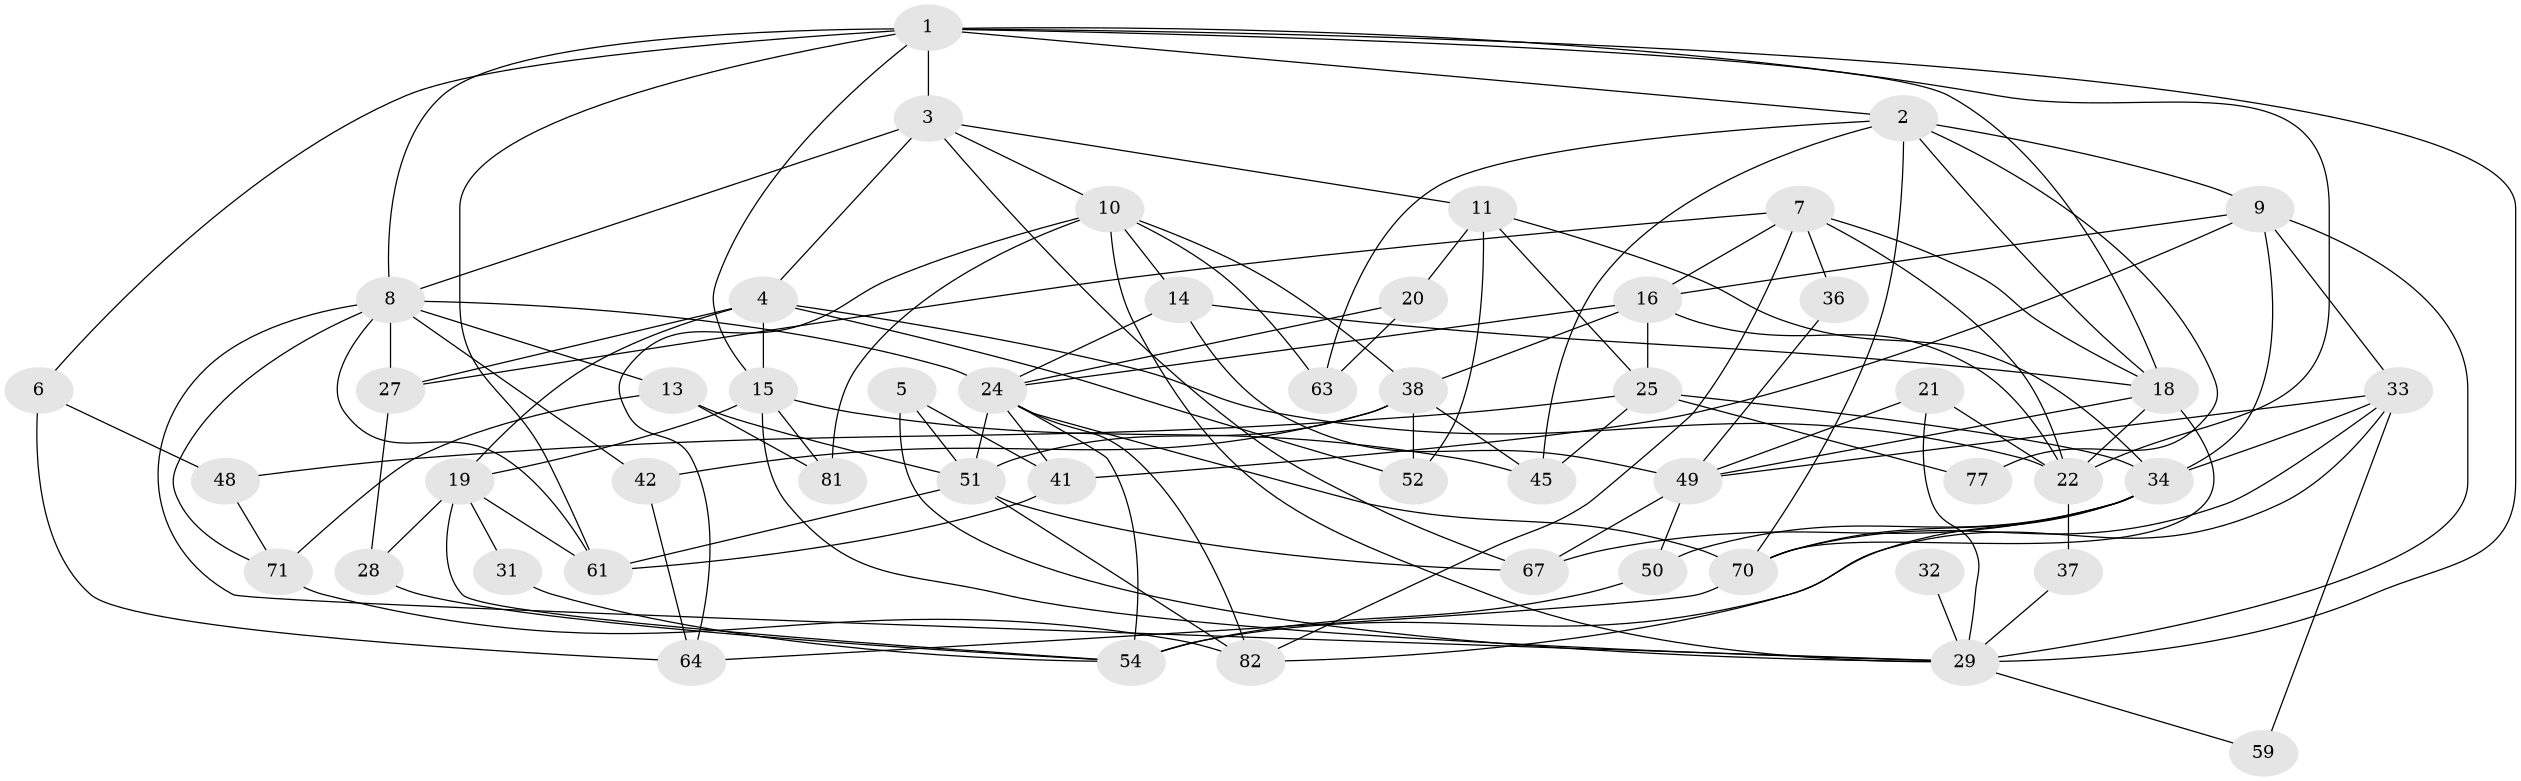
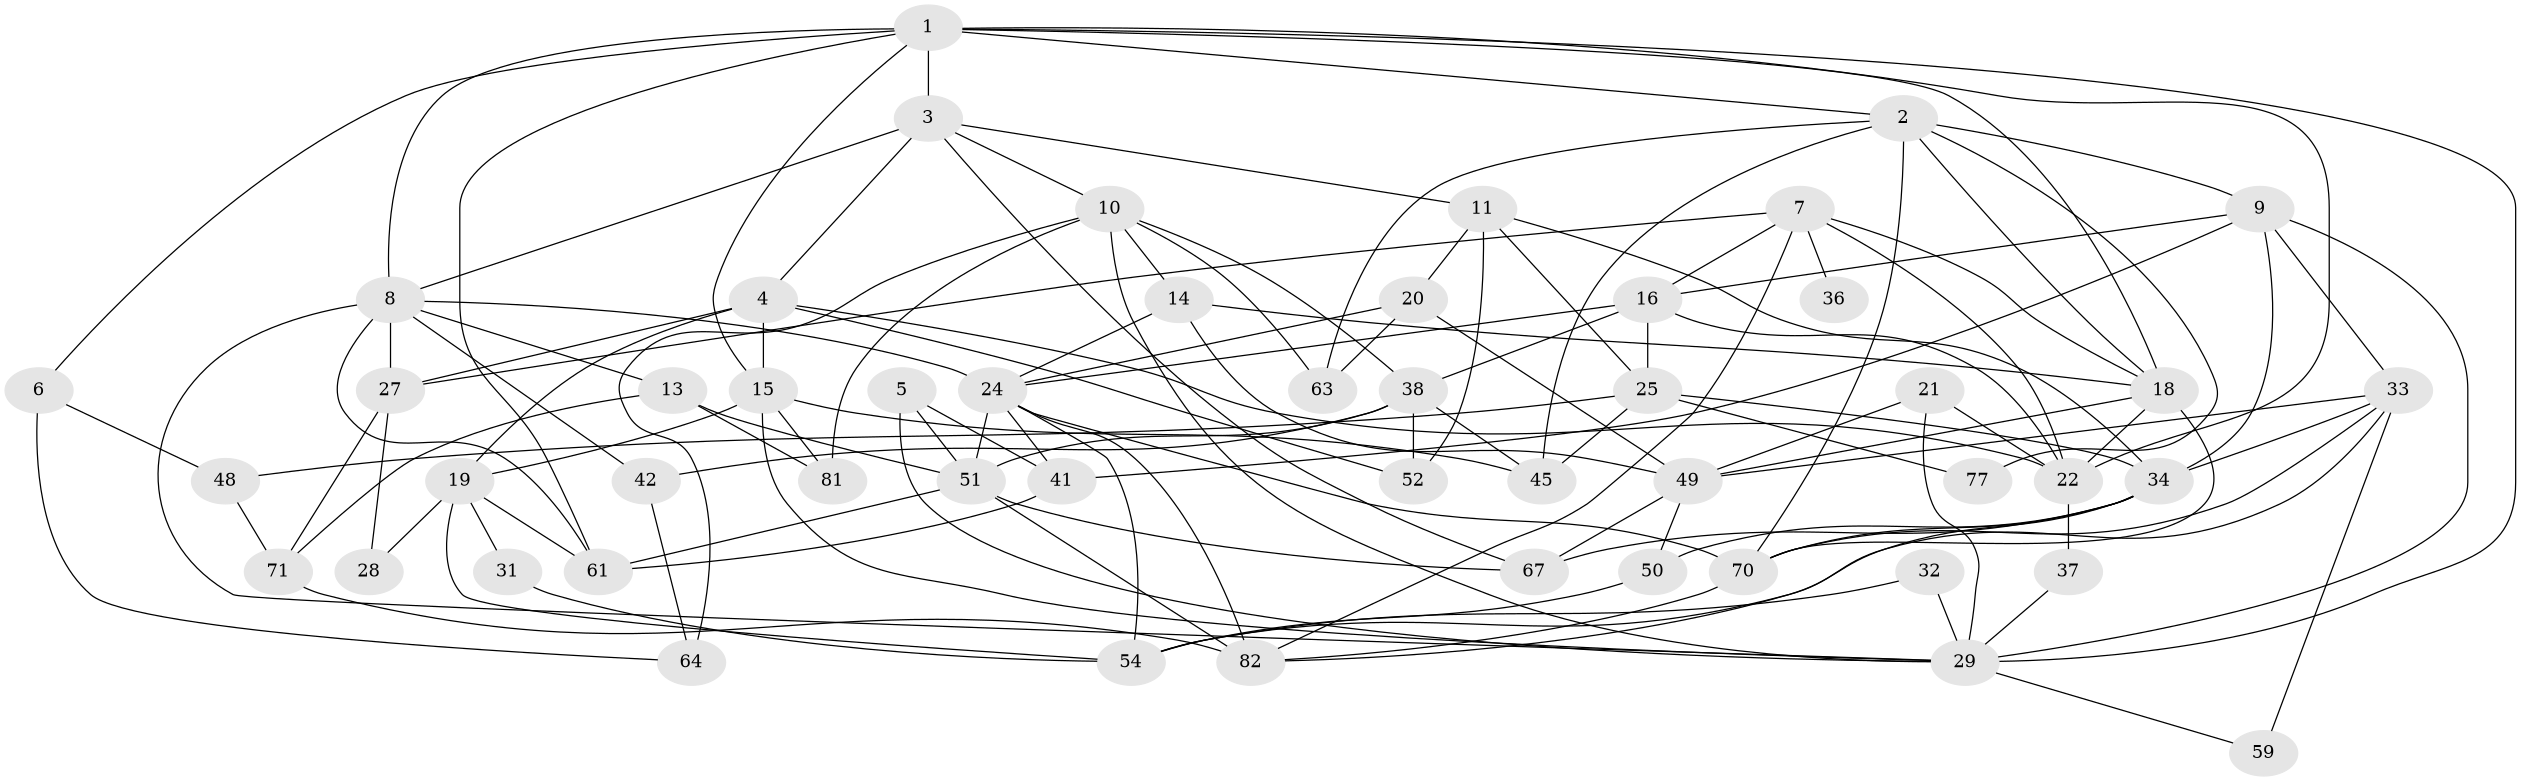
edge "36" -- "49": now "20" -- "49"
edge "8" -- "71": now "27" -- "71"
edge "28" -- "54": now "32" -- "54"
edge "70" -- "64": now "70" -- "82"
